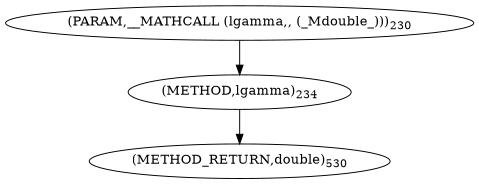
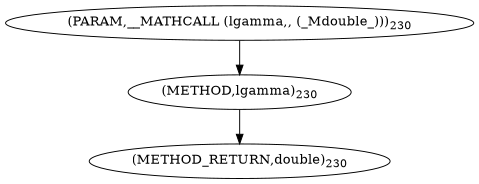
node "(METHOD,lgamma)": text "234" -> "230"
node "(METHOD_RETURN,double)": text "530" -> "230"
